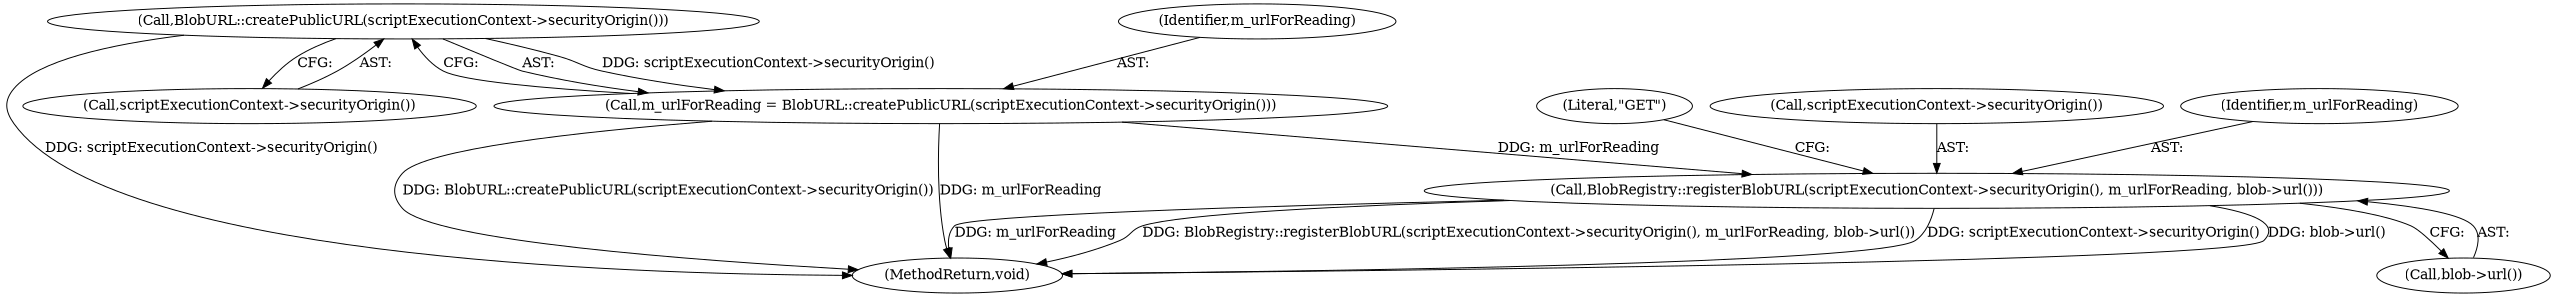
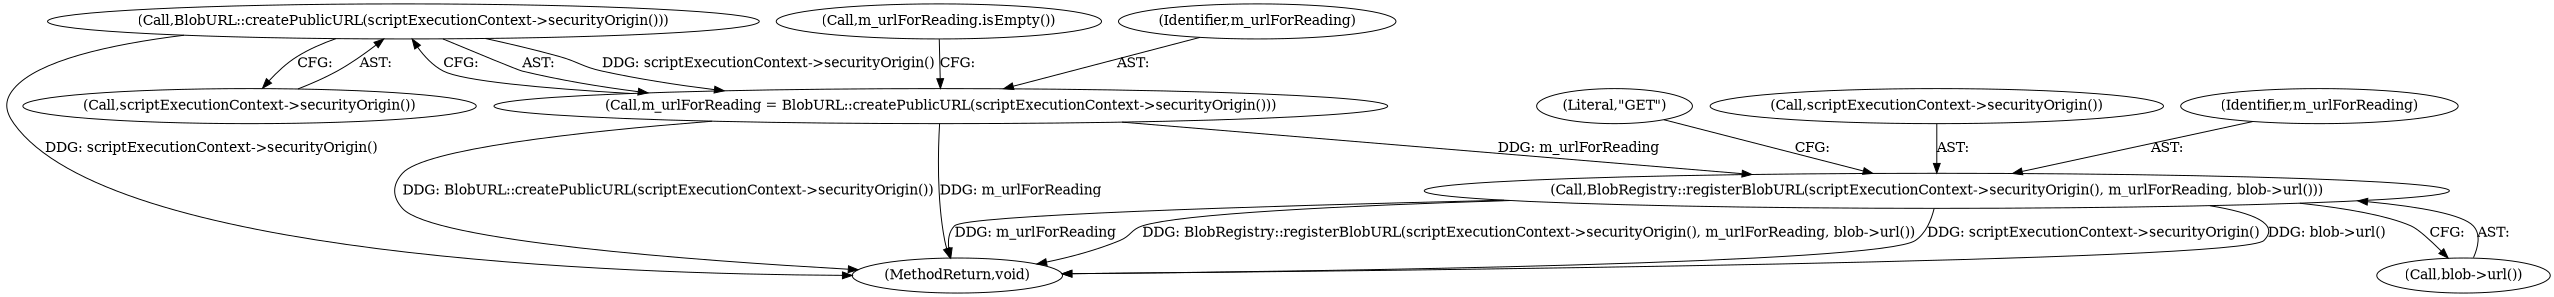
node "(Call,m_urlForReading.isEmpty())": added
